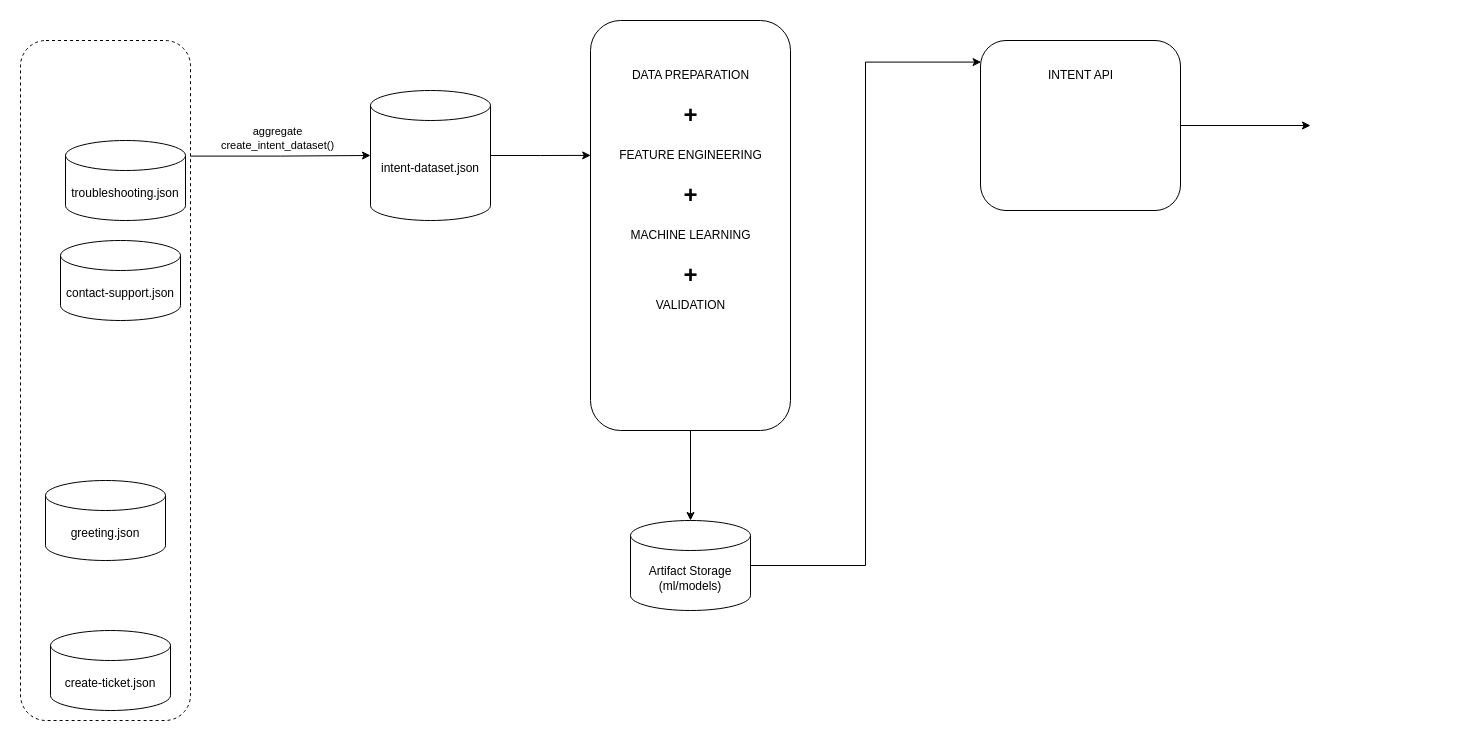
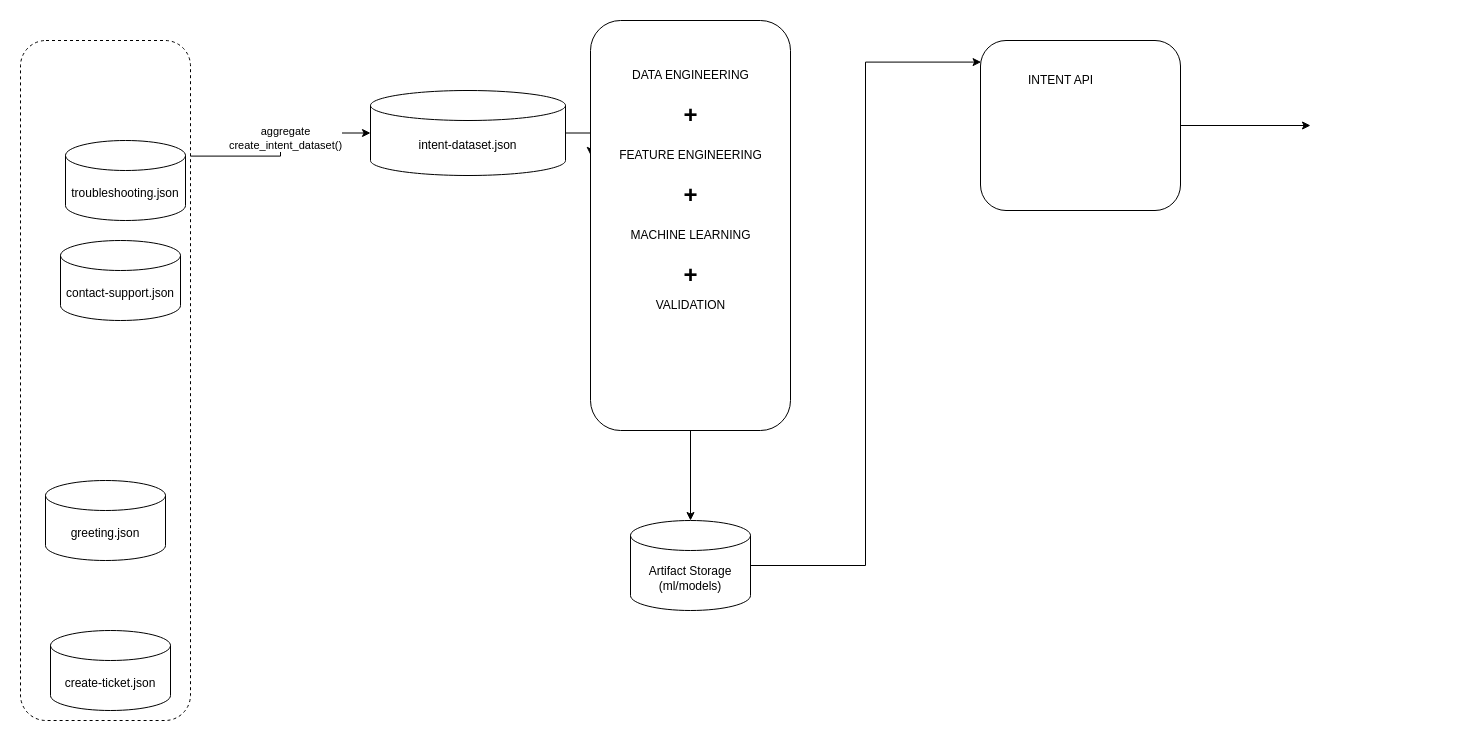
node "DATA PREPARATION": label "DATA PREPARATION" -> "DATA ENGINEERING"
node "INTENT API": moved (1081, 76) -> (1061, 81)
node "intent-dataset.json": size 120x130 -> 195x85
